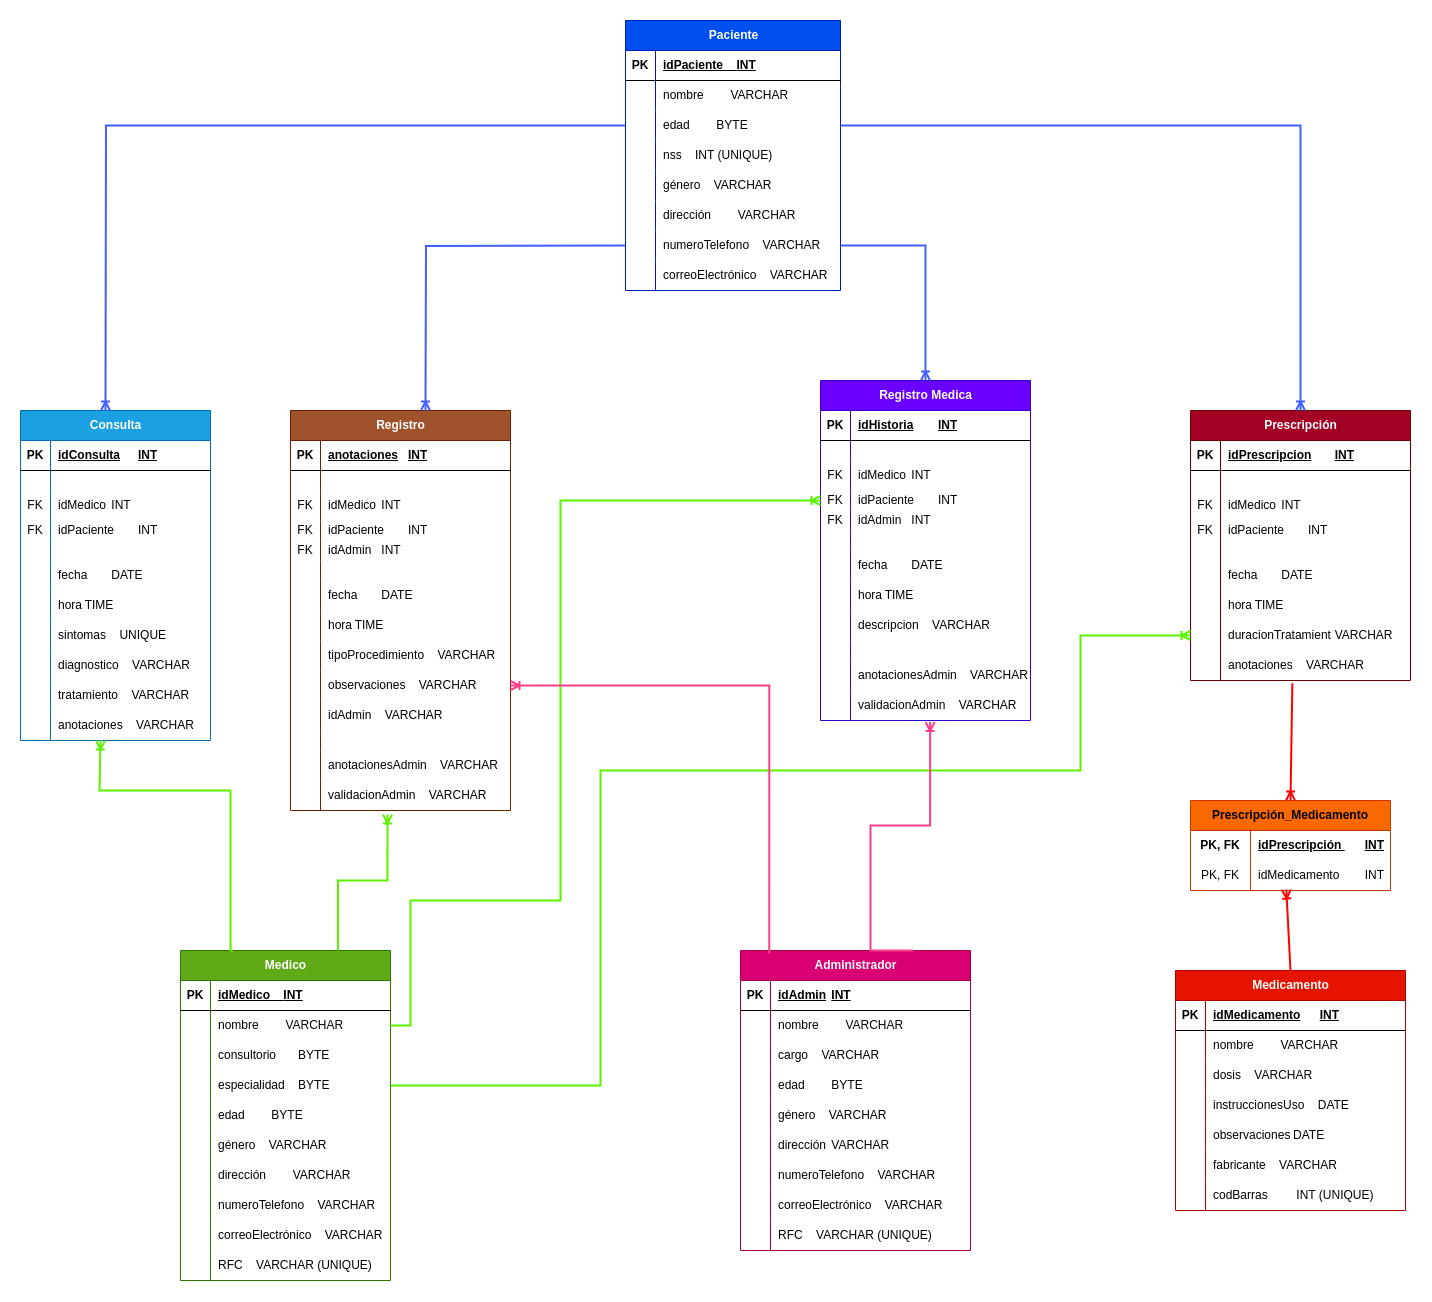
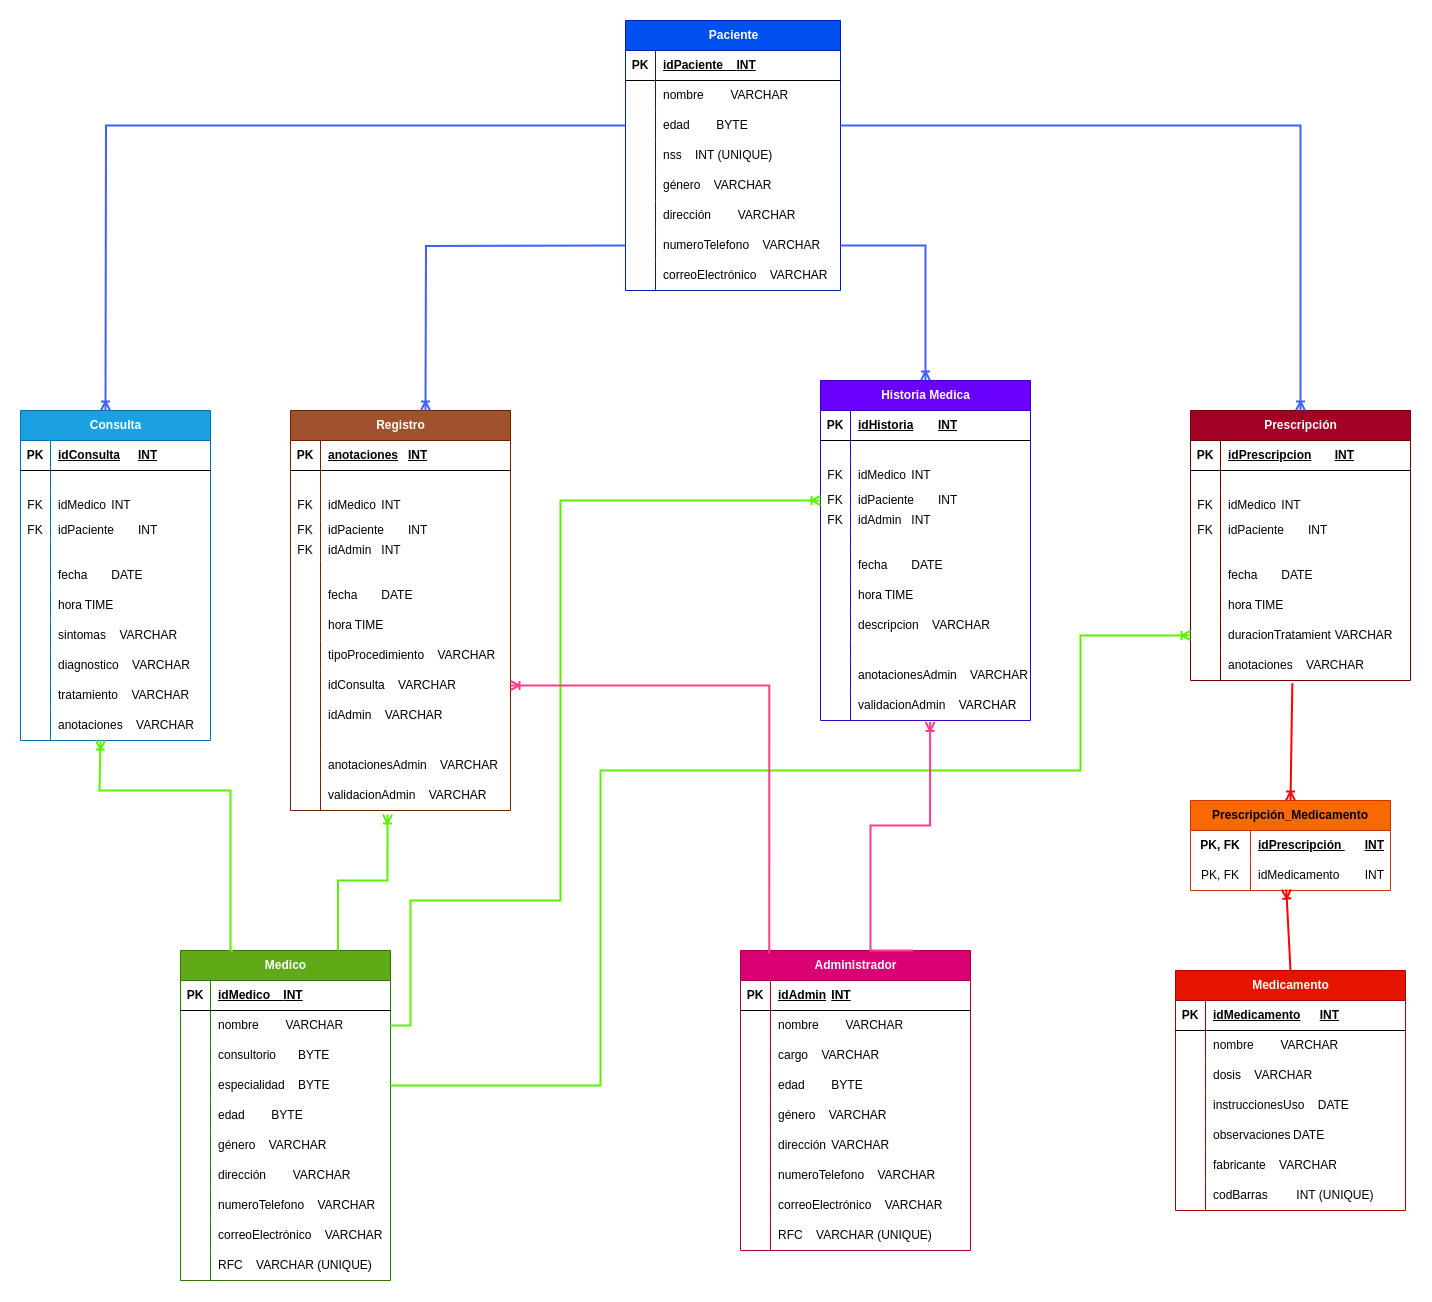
node "Registro Medica": label "Registro Medica" -> "Historia Medica"
node "sintomas UNIQUE": label "sintomas UNIQUE" -> "sintomas VARCHAR"
node "observaciones VARCHAR": label "observaciones VARCHAR" -> "idConsulta VARCHAR"
